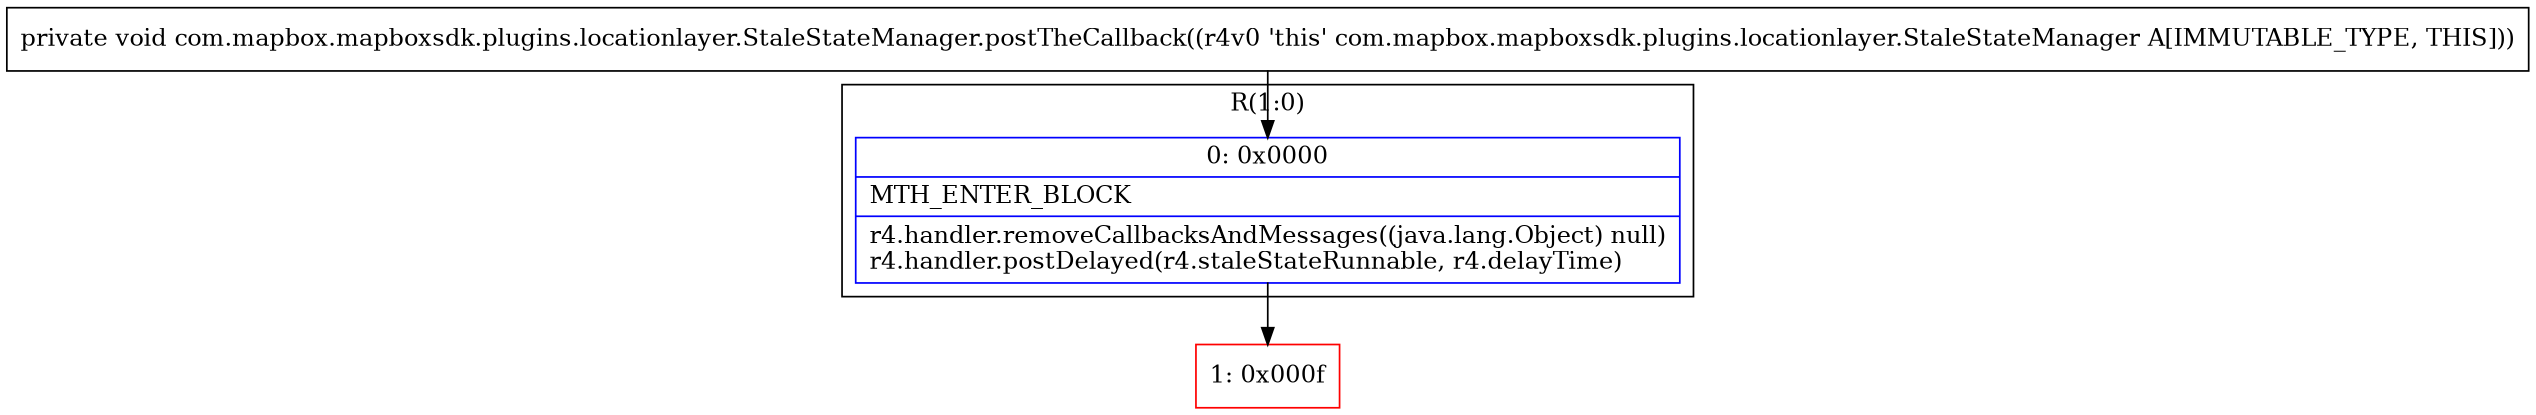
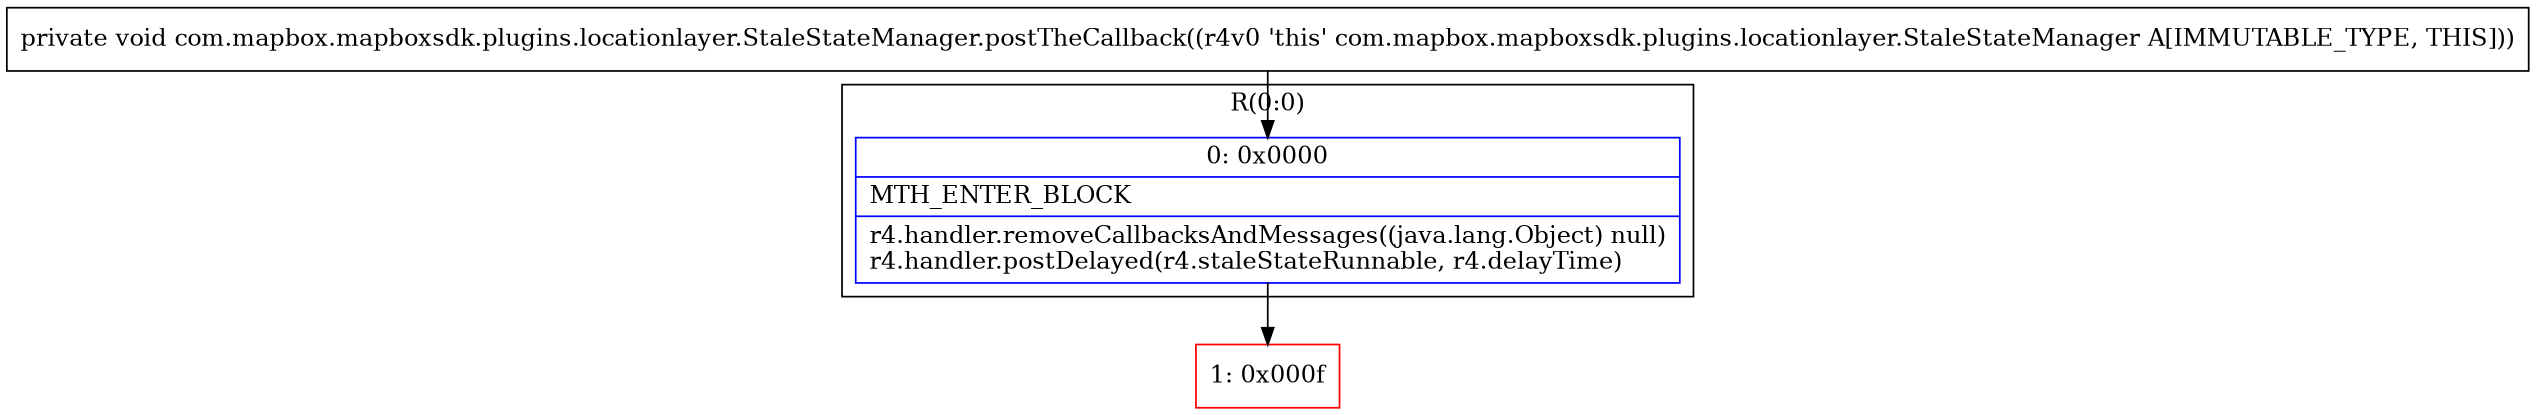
cluster "R(1:0)": label "R(1:0)" -> "R(0:0)"
